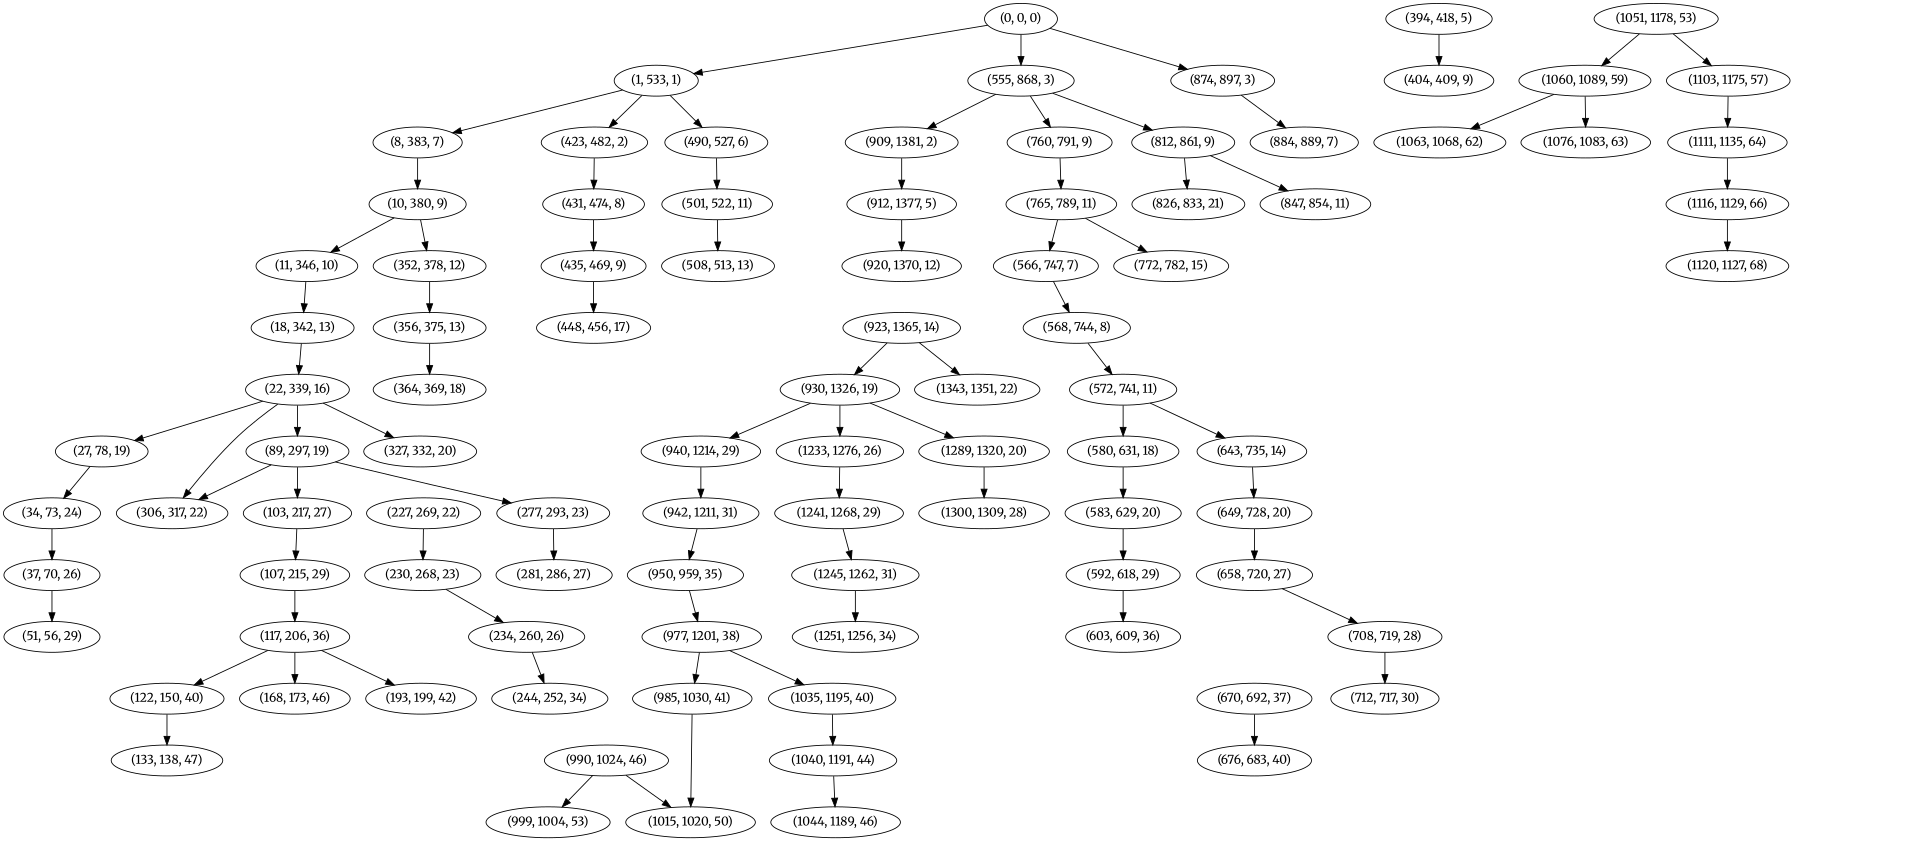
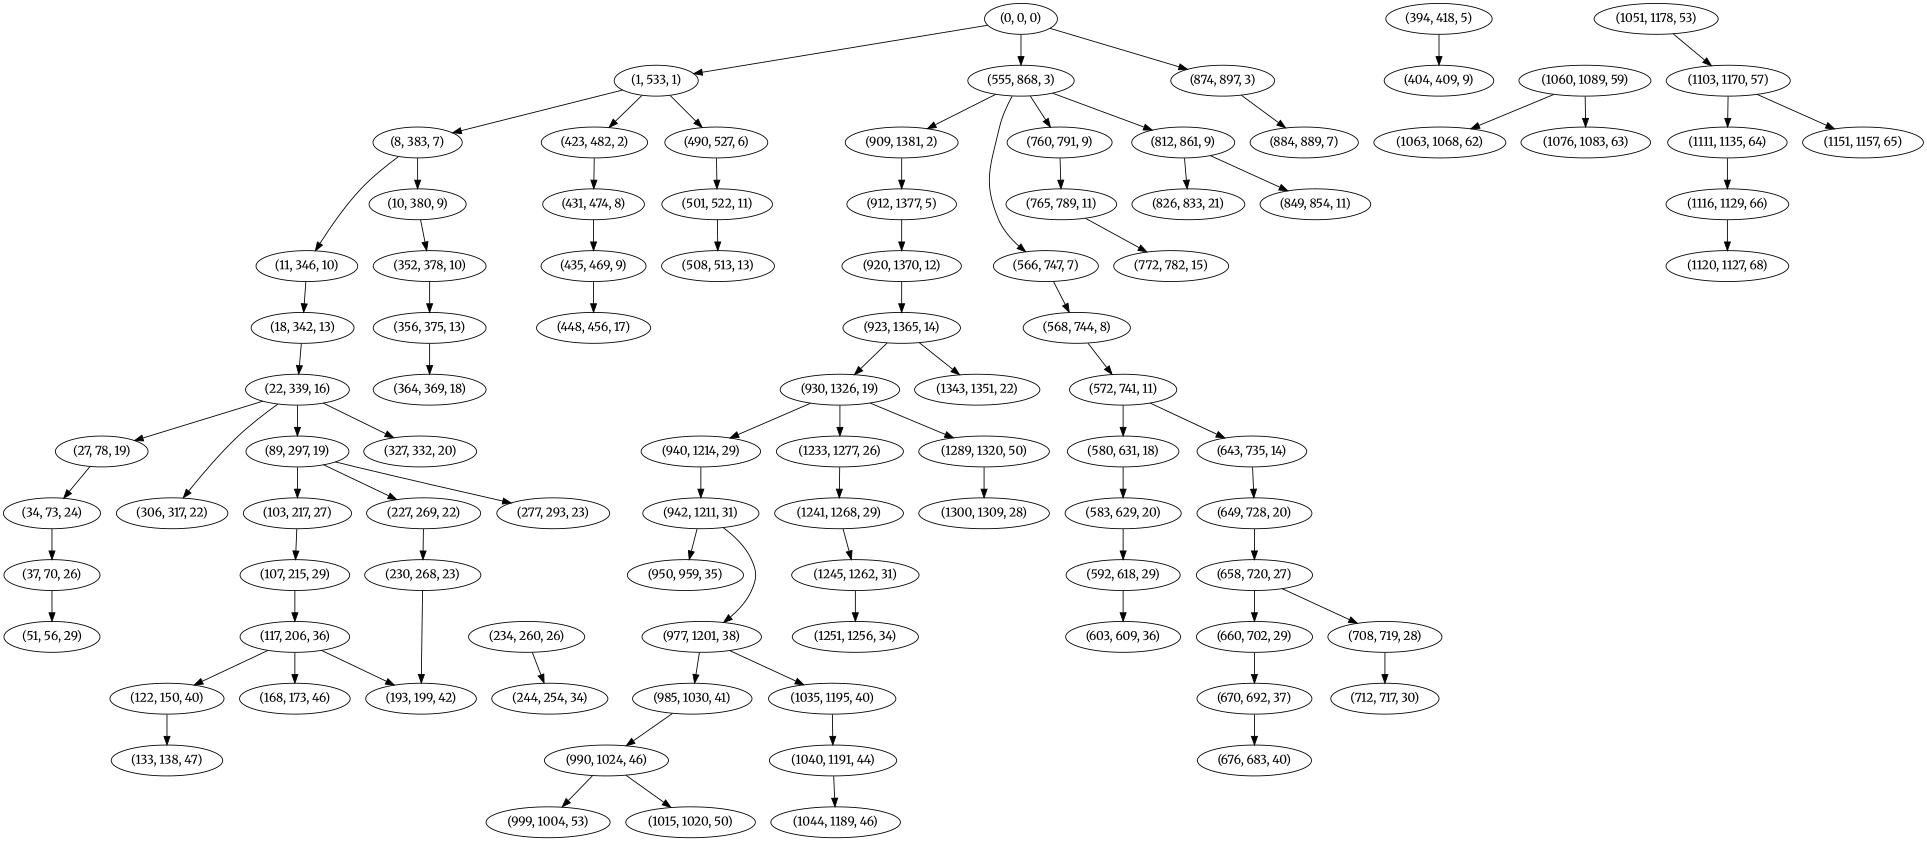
edge "(1051, 1178, 53)" -> "(1060, 1089, 59)": removed
node "(1103, 1175, 57)": label "(1103, 1175, 57)" -> "(1103, 1170, 57)"
node "(1151, 1157, 65)": added
node "(847, 854, 11)": label "(847, 854, 11)" -> "(849, 854, 11)"
edge "(765, 789, 11)" -> "(566, 747, 7)": now "(555, 868, 3)" -> "(566, 747, 7)"
edge "(10, 380, 9)" -> "(11, 346, 10)": now "(8, 383, 7)" -> "(11, 346, 10)"
node "(352, 378, 12)": label "(352, 378, 12)" -> "(352, 378, 10)"
edge "(920, 1370, 12)" -> "(923, 1365, 14)": added
node "(1233, 1276, 26)": label "(1233, 1276, 26)" -> "(1233, 1277, 26)"
node "(1289, 1320, 20)": label "(1289, 1320, 20)" -> "(1289, 1320, 50)"
edge "(89, 297, 19)" -> "(306, 317, 22)": now "(89, 297, 19)" -> "(227, 269, 22)"
node "(281, 286, 27)": removed
edge "(950, 959, 35)" -> "(977, 1201, 38)": now "(942, 1211, 31)" -> "(977, 1201, 38)"
edge "(230, 268, 23)" -> "(234, 260, 26)": now "(230, 268, 23)" -> "(193, 199, 42)"
node "(660, 702, 29)": added
node "(244, 252, 34)": label "(244, 252, 34)" -> "(244, 254, 34)"
edge "(985, 1030, 41)" -> "(1015, 1020, 50)": now "(985, 1030, 41)" -> "(990, 1024, 46)"
